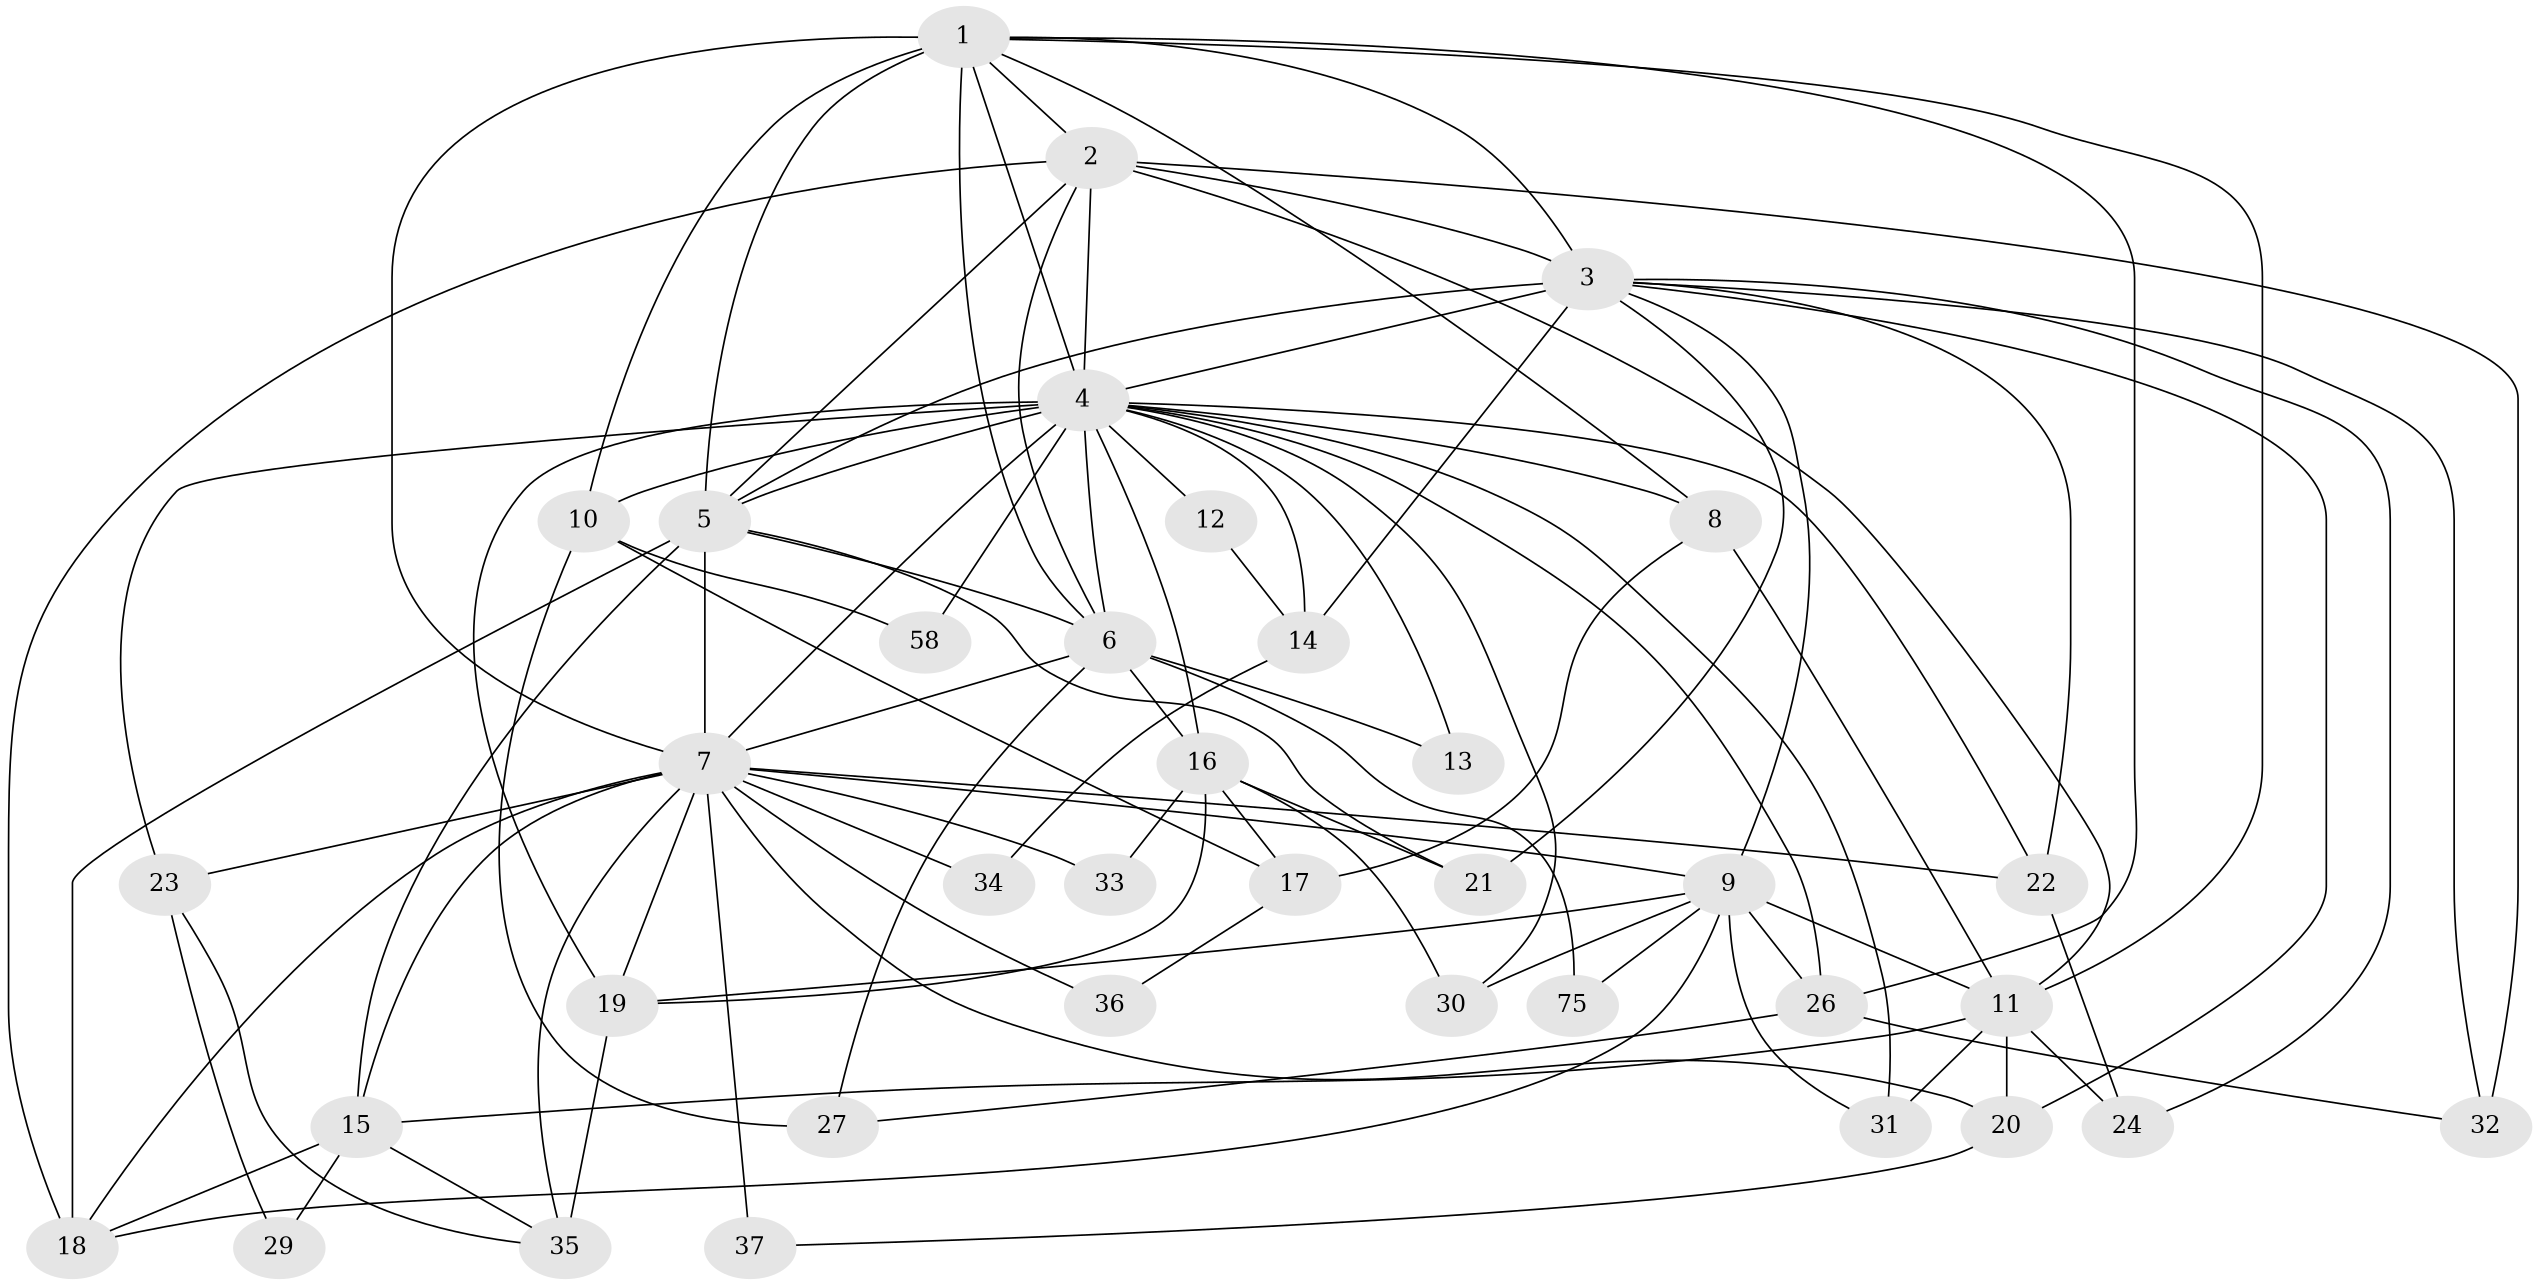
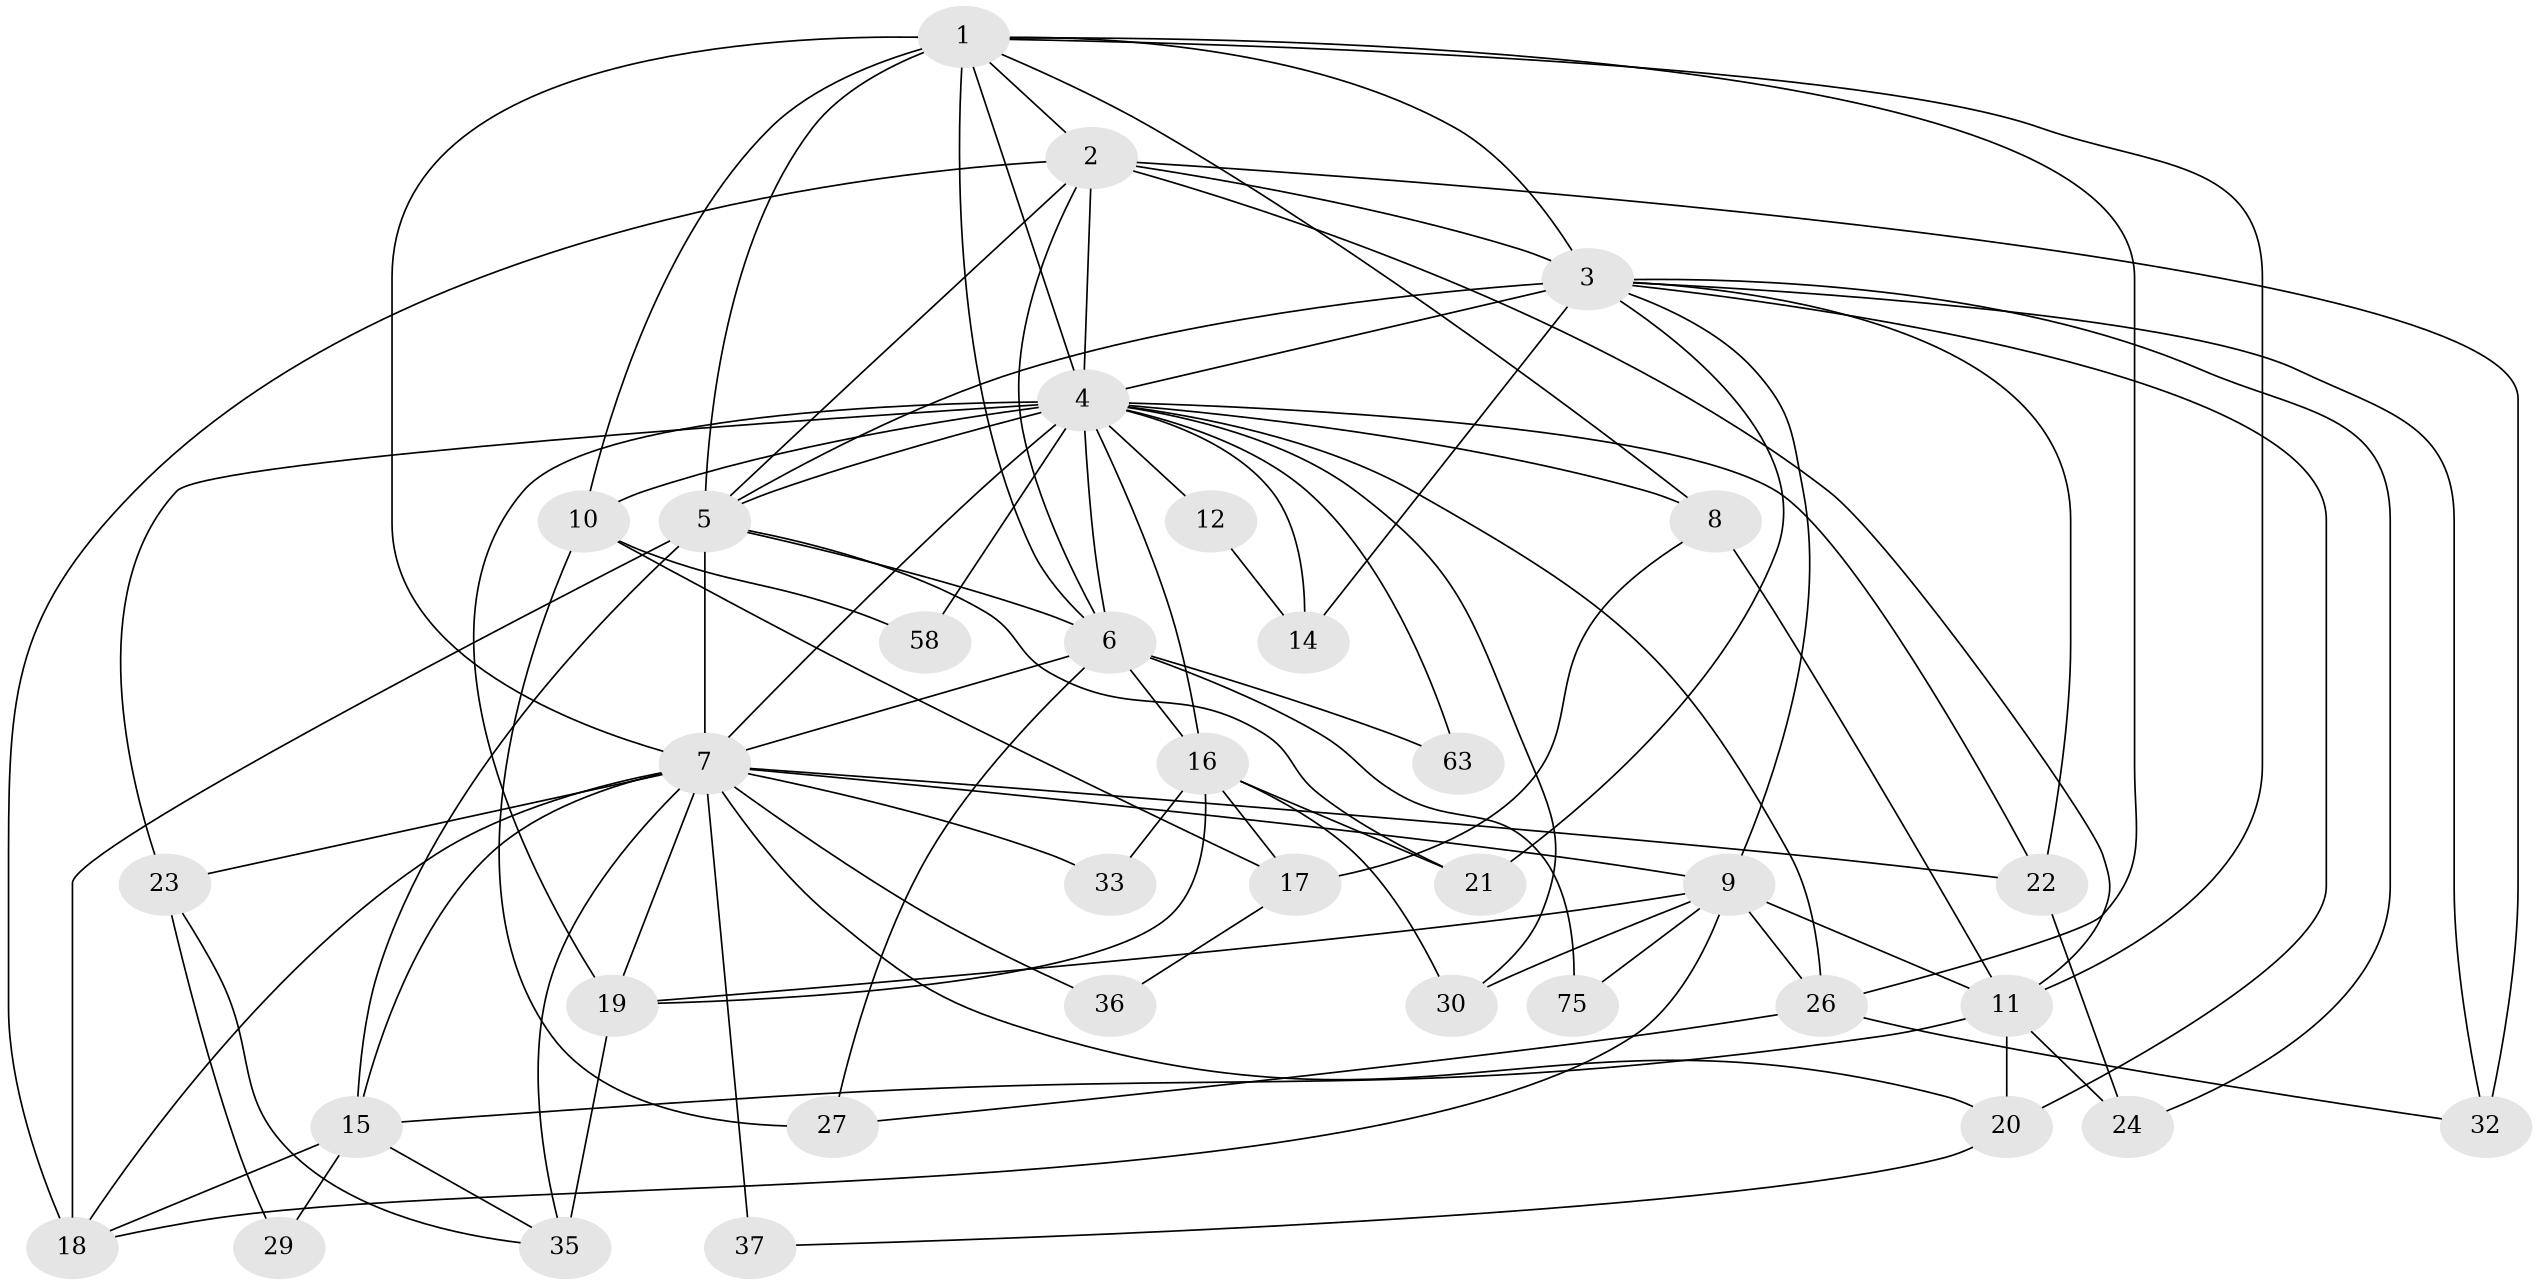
node "13": label "13" -> "63"
node "34": removed
node "31": removed
